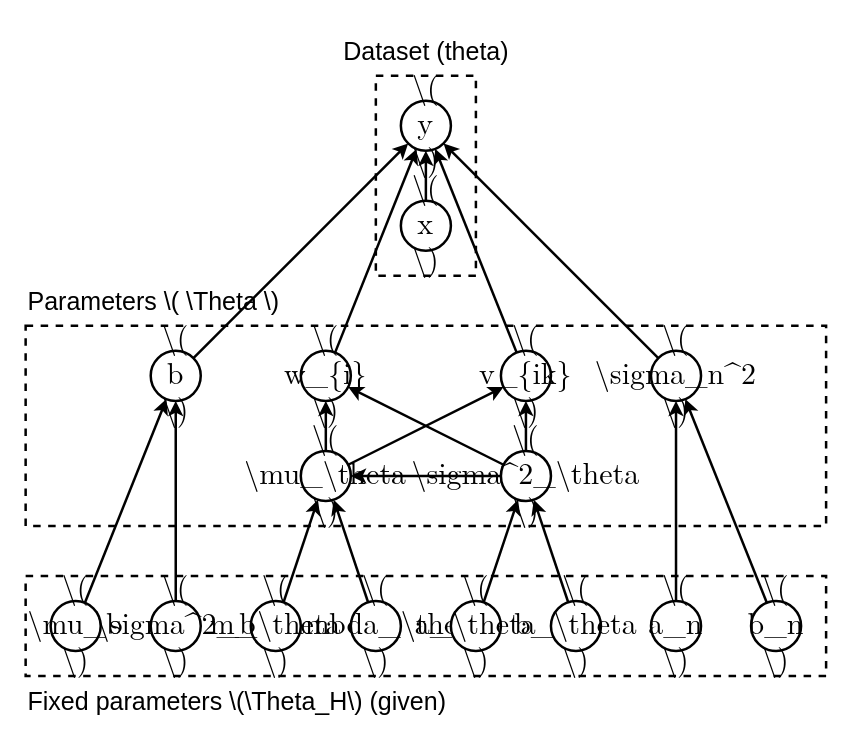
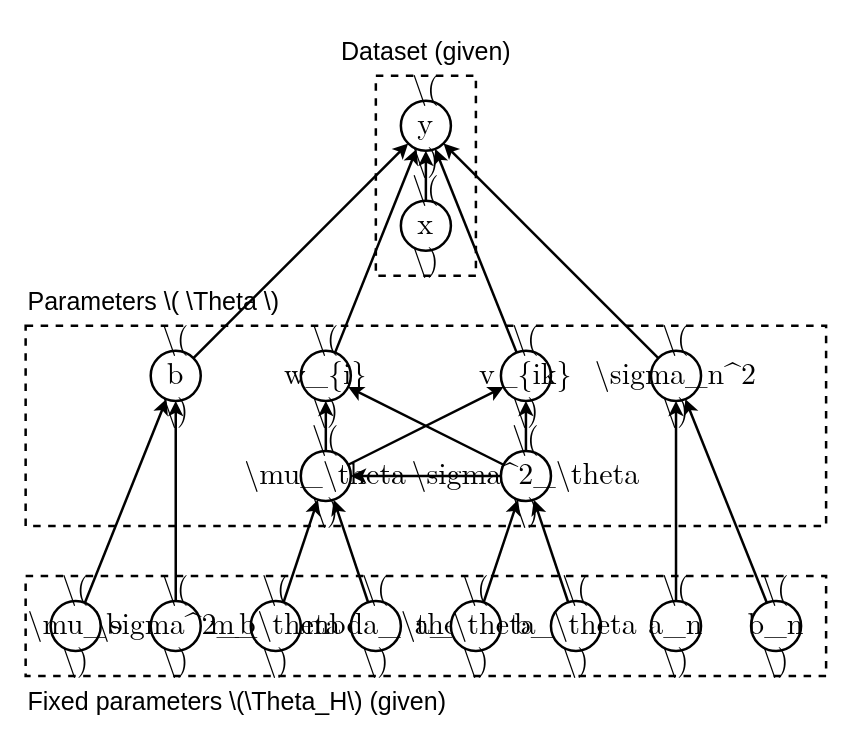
node "Dataset (theta)": label "Dataset (theta)" -> "Dataset (given)"
